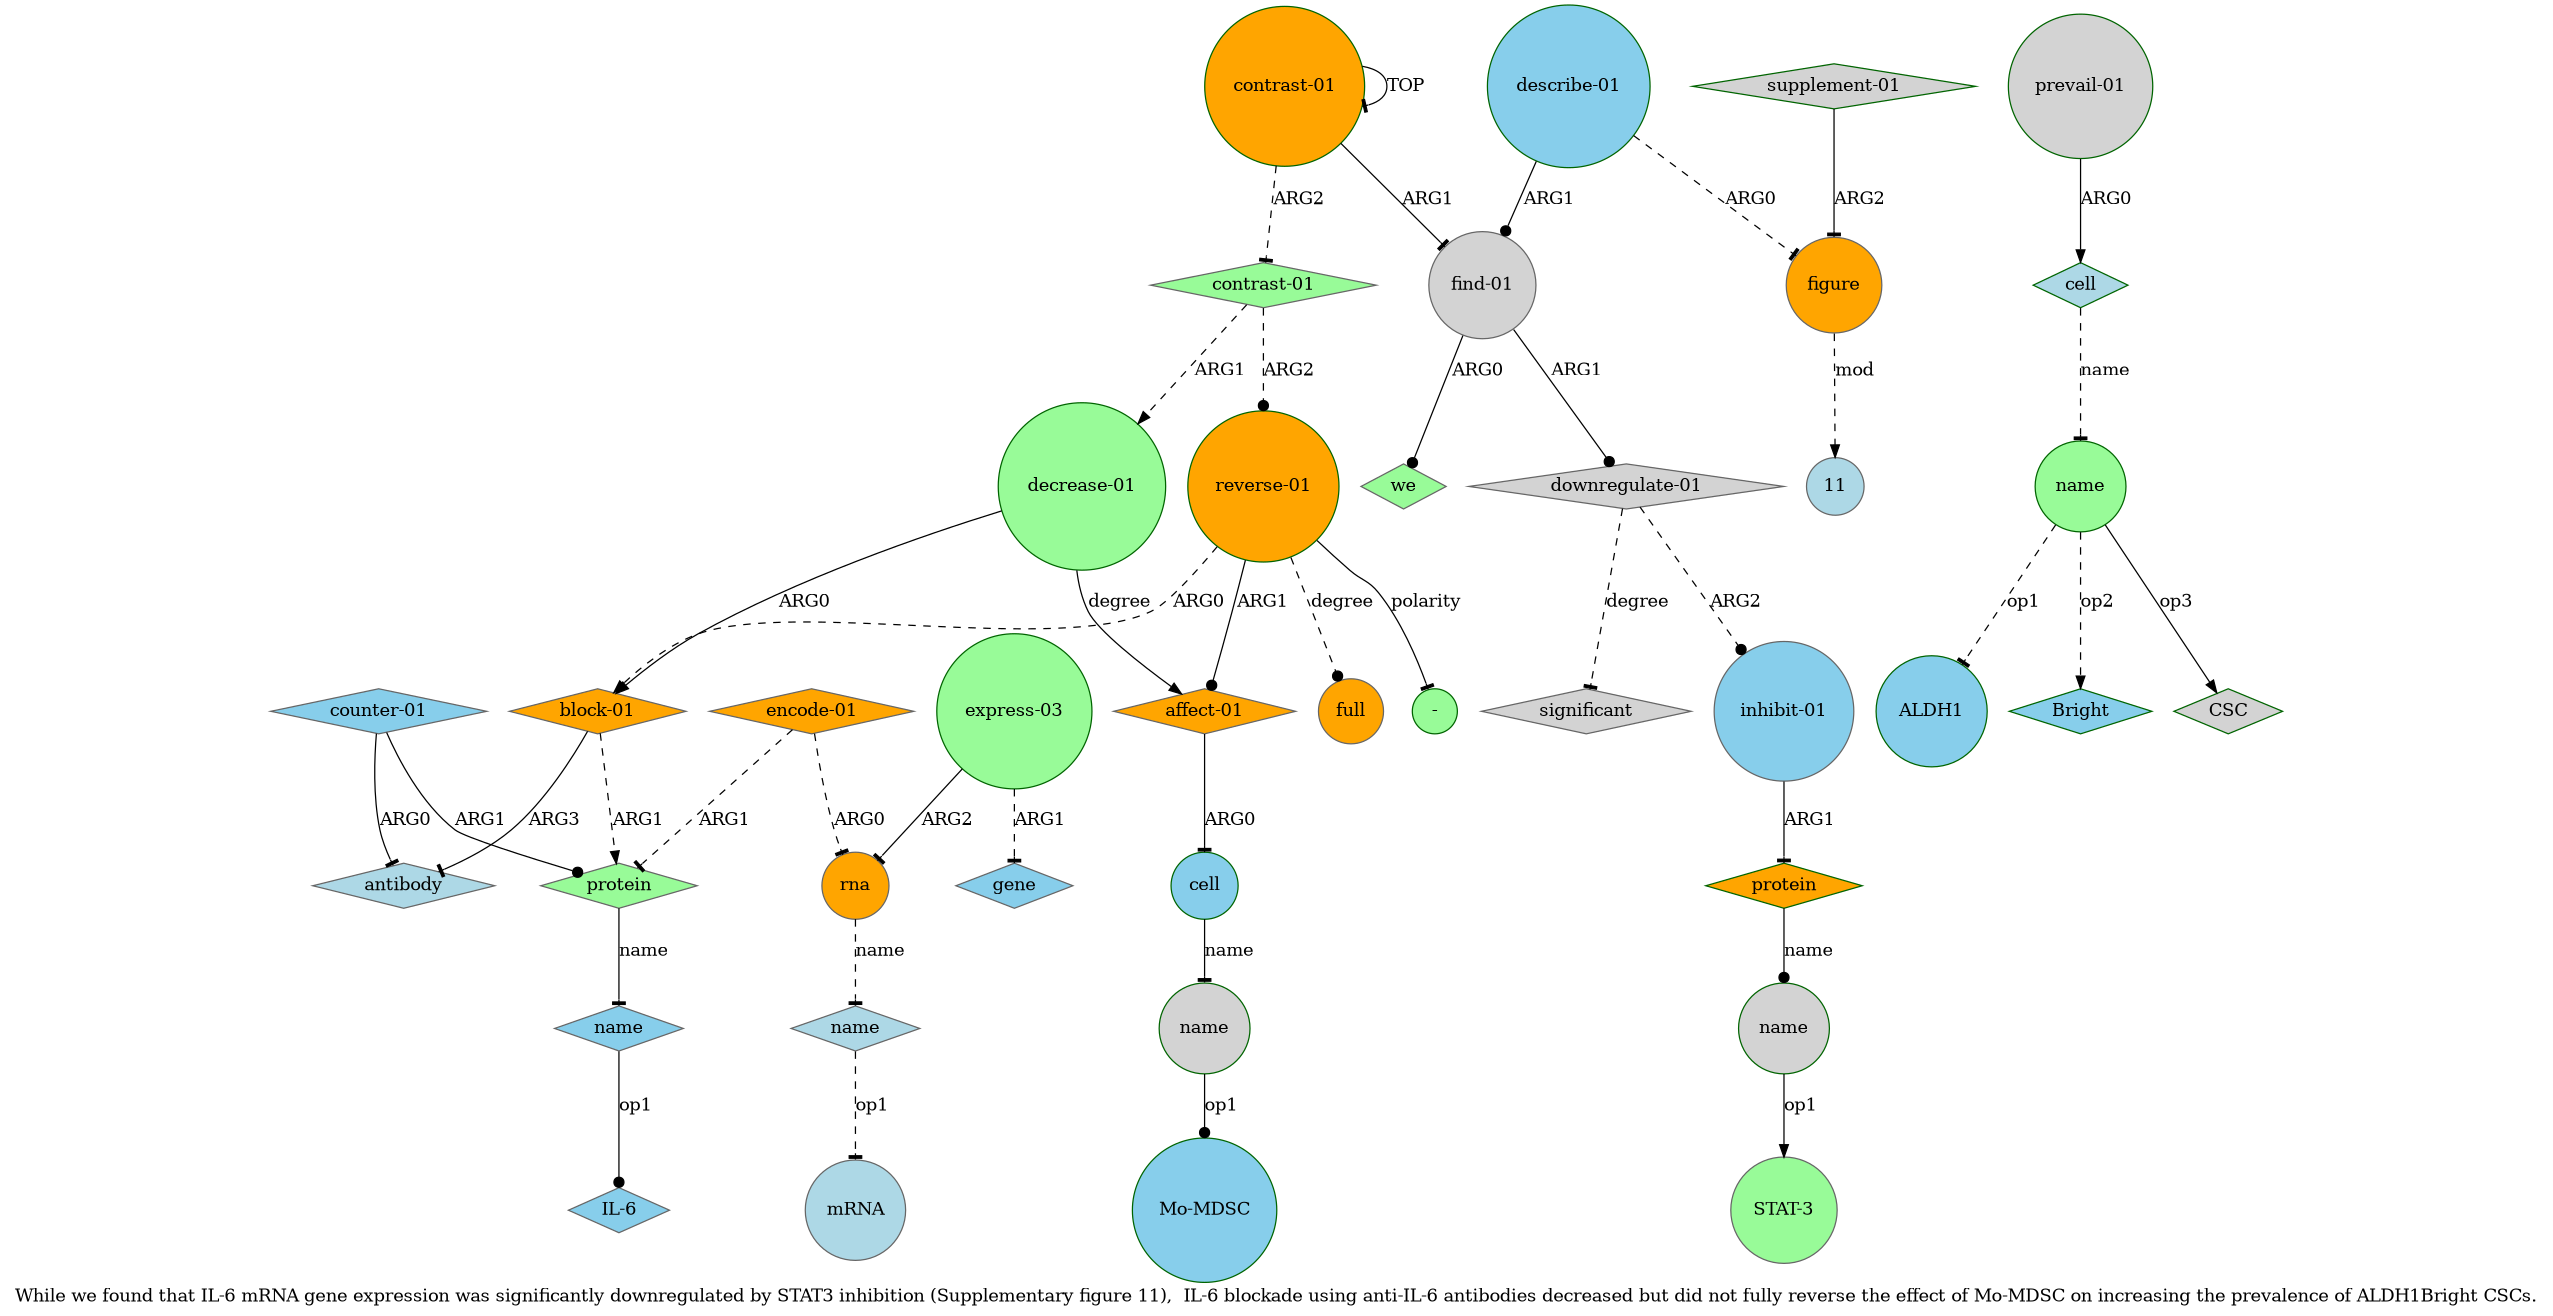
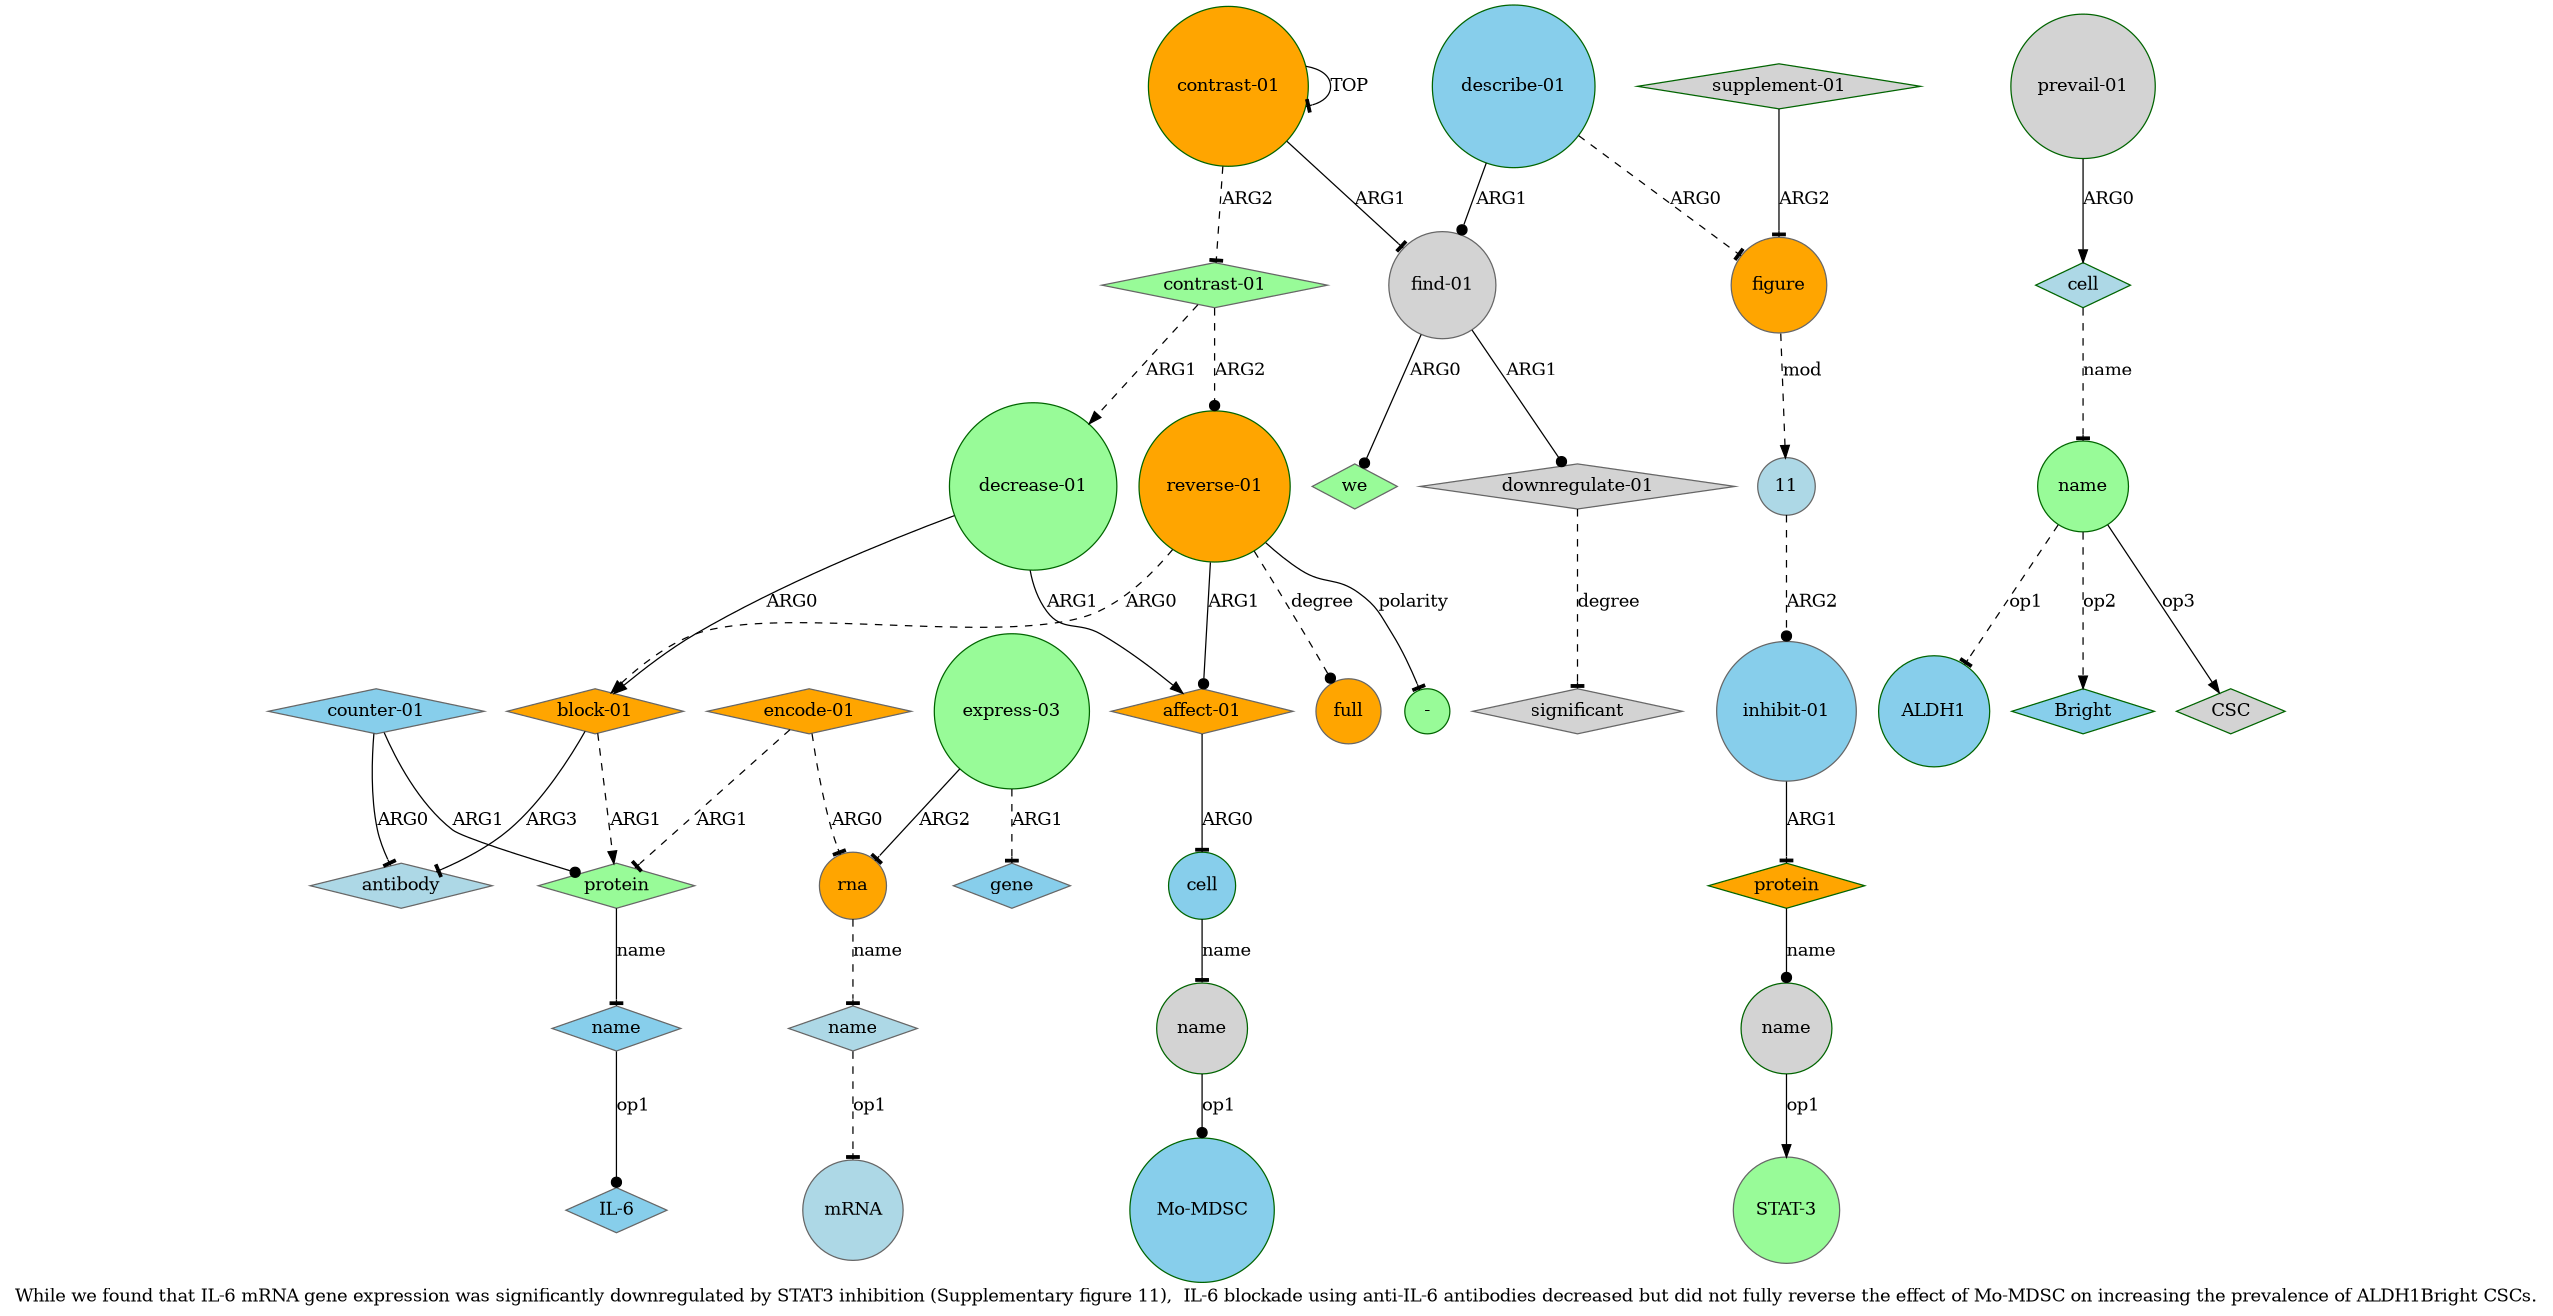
edge "downregulate-01" -> "inhibit-01": now "11" -> "inhibit-01"
edge "decrease-01" -> "affect-01": label "degree" -> "ARG1"
